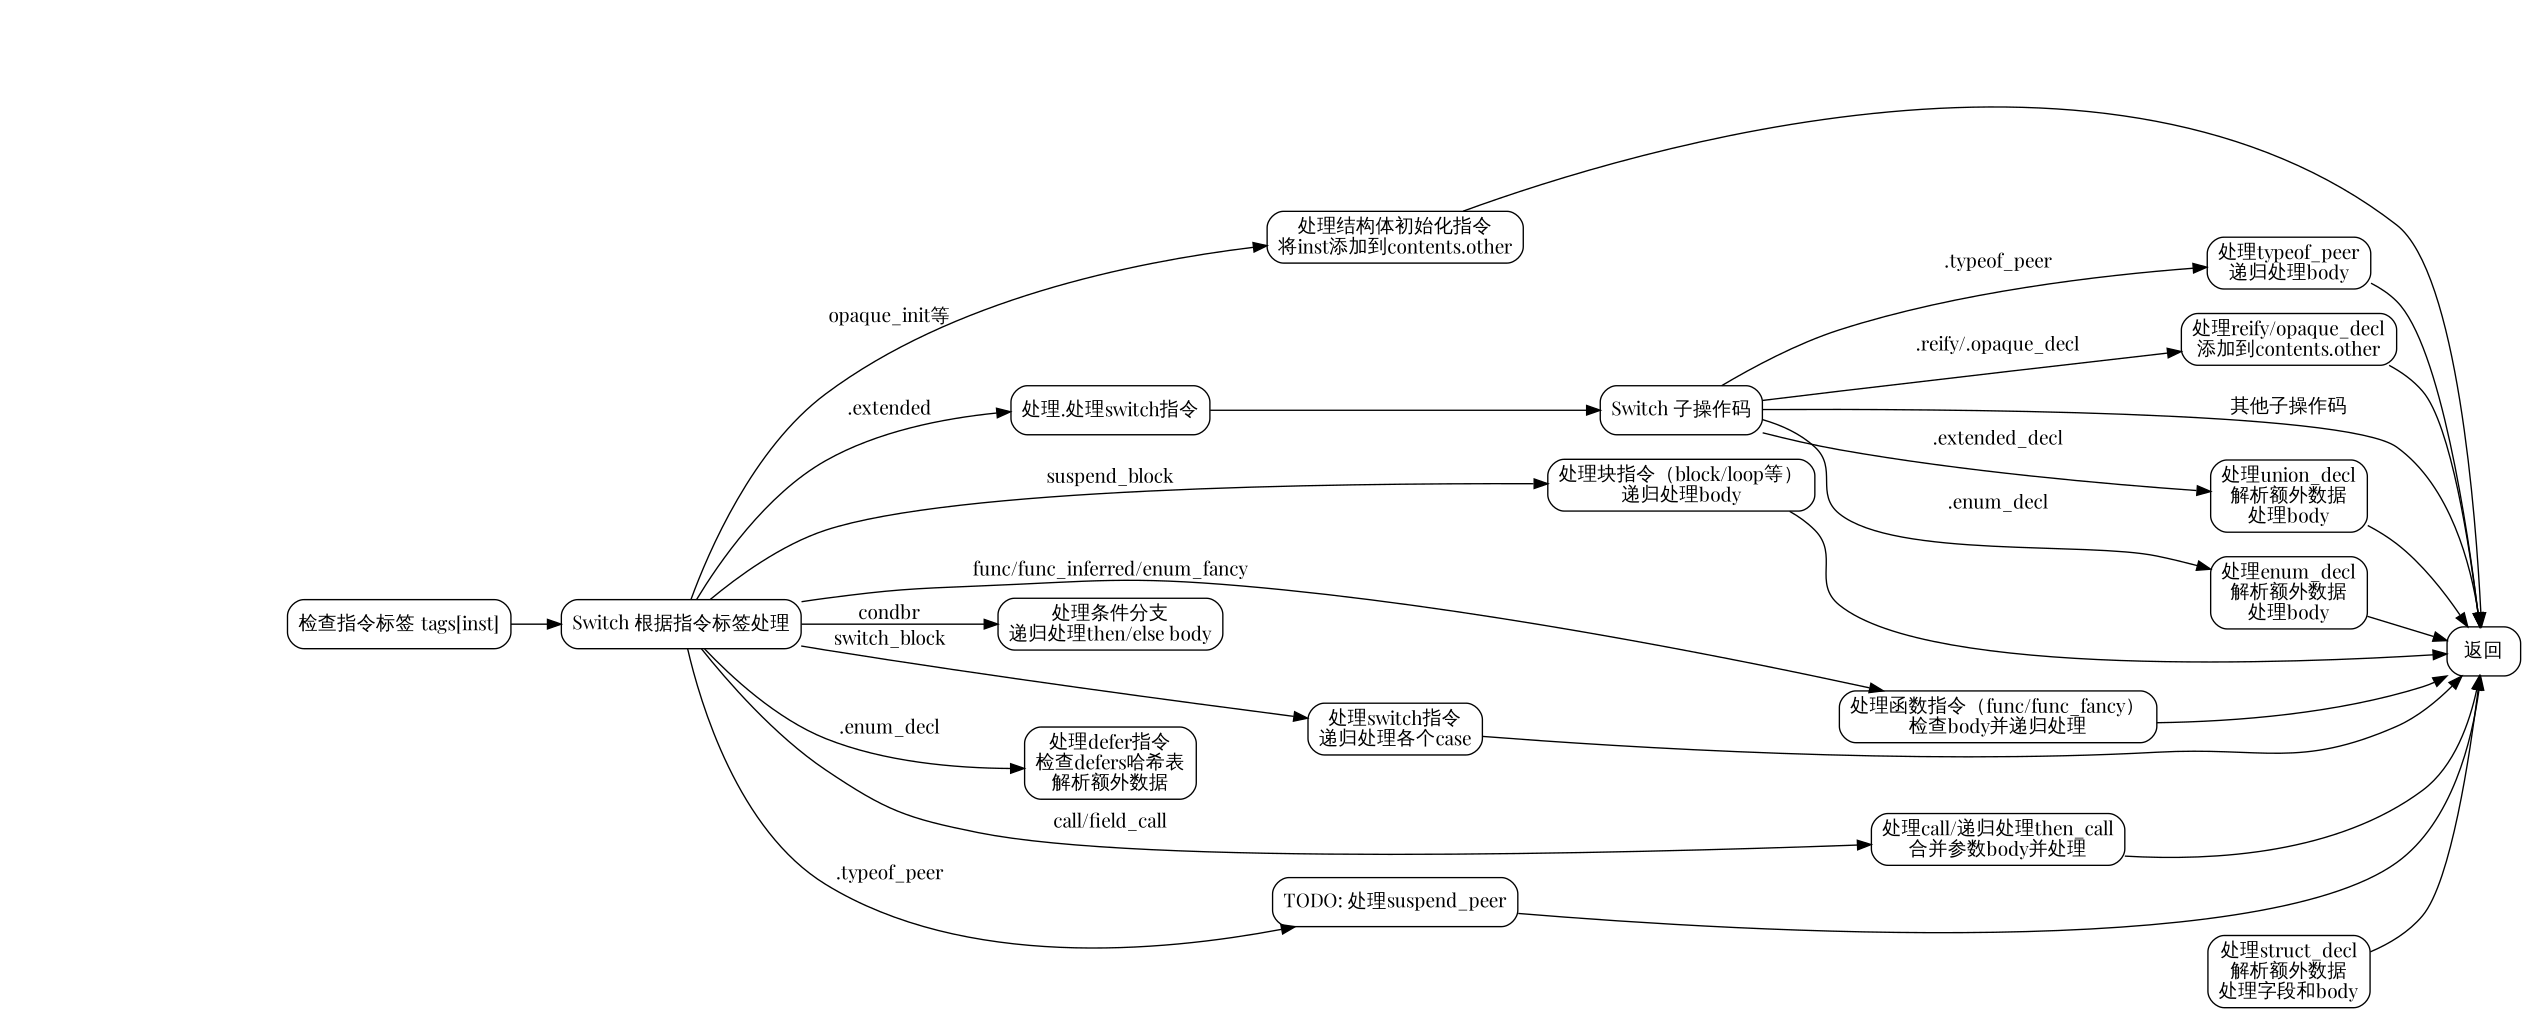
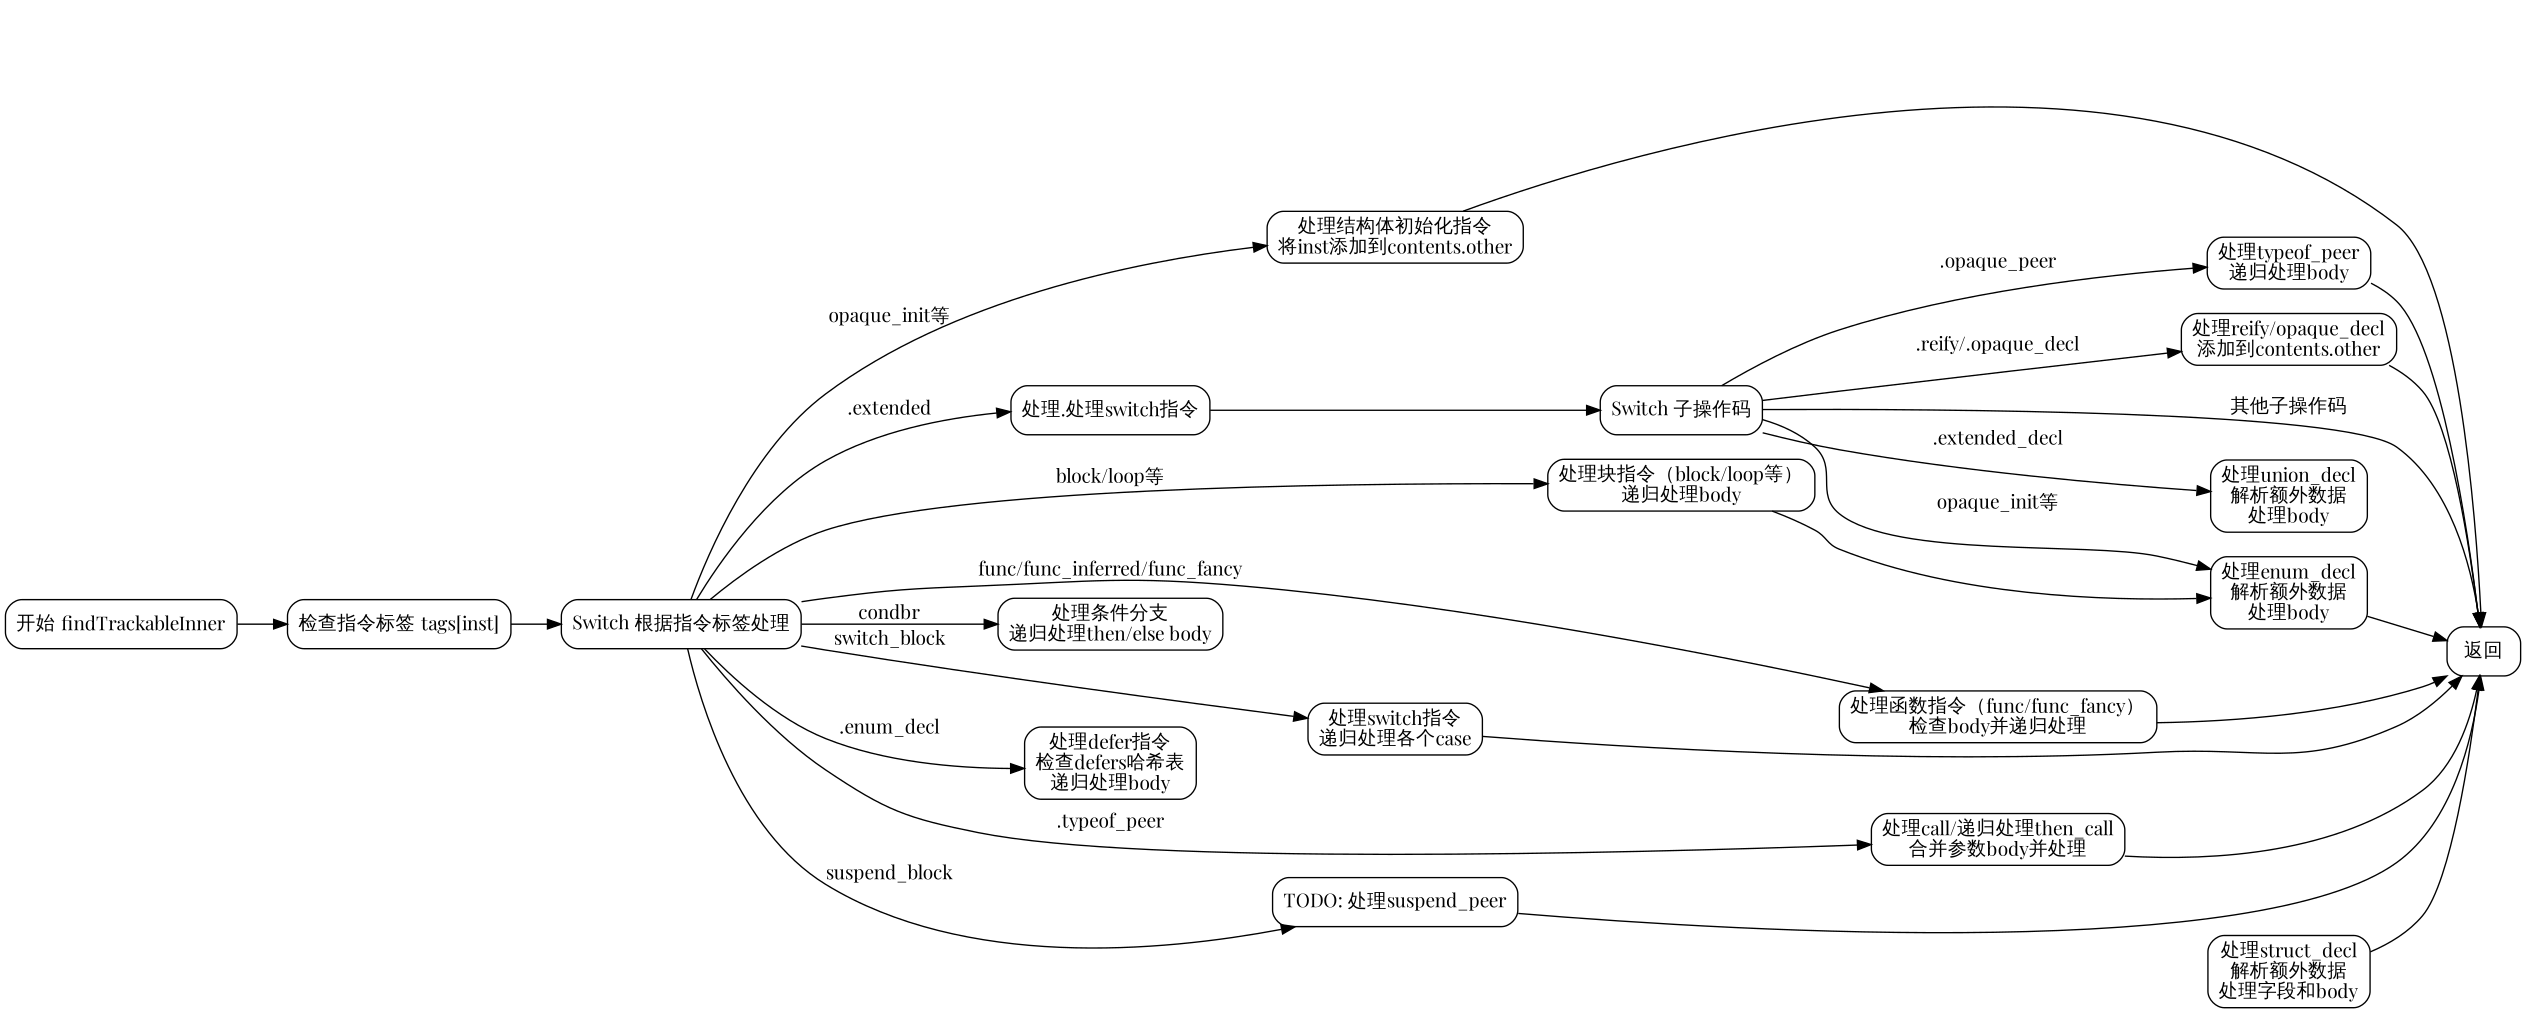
edge "Switch 子操作码" -> "处理typeof_peer 递归处理body": label ".typeof_peer" -> ".opaque_peer"
edge "Switch 根据指令标签处理" -> "处理块指令（block/loop等） 递归处理body": label "suspend_block" -> "block/loop等"
edge "Switch 子操作码" -> "处理enum_decl 解析额外数据 处理body": label ".enum_decl" -> "opaque_init等"
edge "处理union_decl 解析额外数据 处理body" -> "返回": removed
edge "Switch 根据指令标签处理" -> "处理函数指令（func/func_fancy） 检查body并递归处理": label "func/func_inferred/enum_fancy" -> "func/func_inferred/func_fancy"
node "开始 findTrackableInner": added
edge "处理块指令（block/loop等） 递归处理body" -> "返回": now "处理块指令（block/loop等） 递归处理body" -> "处理enum_decl 解析额外数据 处理body"
node "处理defer指令 检查defers哈希表 解析额外数据": label "处理defer指令 检查defers哈希表 解析额外数据" -> "处理defer指令 检查defers哈希表 递归处理body"
edge "Switch 根据指令标签处理" -> "处理call/递归处理then_call 合并参数body并处理": label "call/field_call" -> ".typeof_peer"
edge "Switch 根据指令标签处理" -> "TODO: 处理suspend_peer": label ".typeof_peer" -> "suspend_block"
